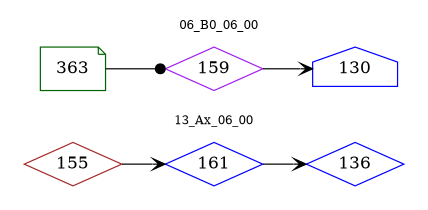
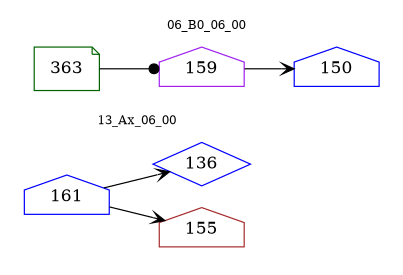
node "159": shape diamond -> house
node "130": label "130" -> "150"
node "155": shape diamond -> house
edge "155" -> "161": reversed
node "161": shape diamond -> house
